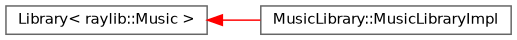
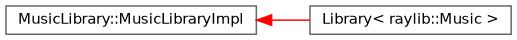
edge "MusicLibrary::MusicLibraryImpl" -> "Library< raylib::Music >": reversed
